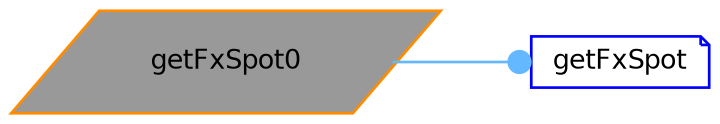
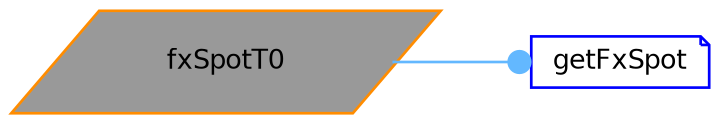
node "getFxSpot0": label "getFxSpot0" -> "fxSpotT0"
